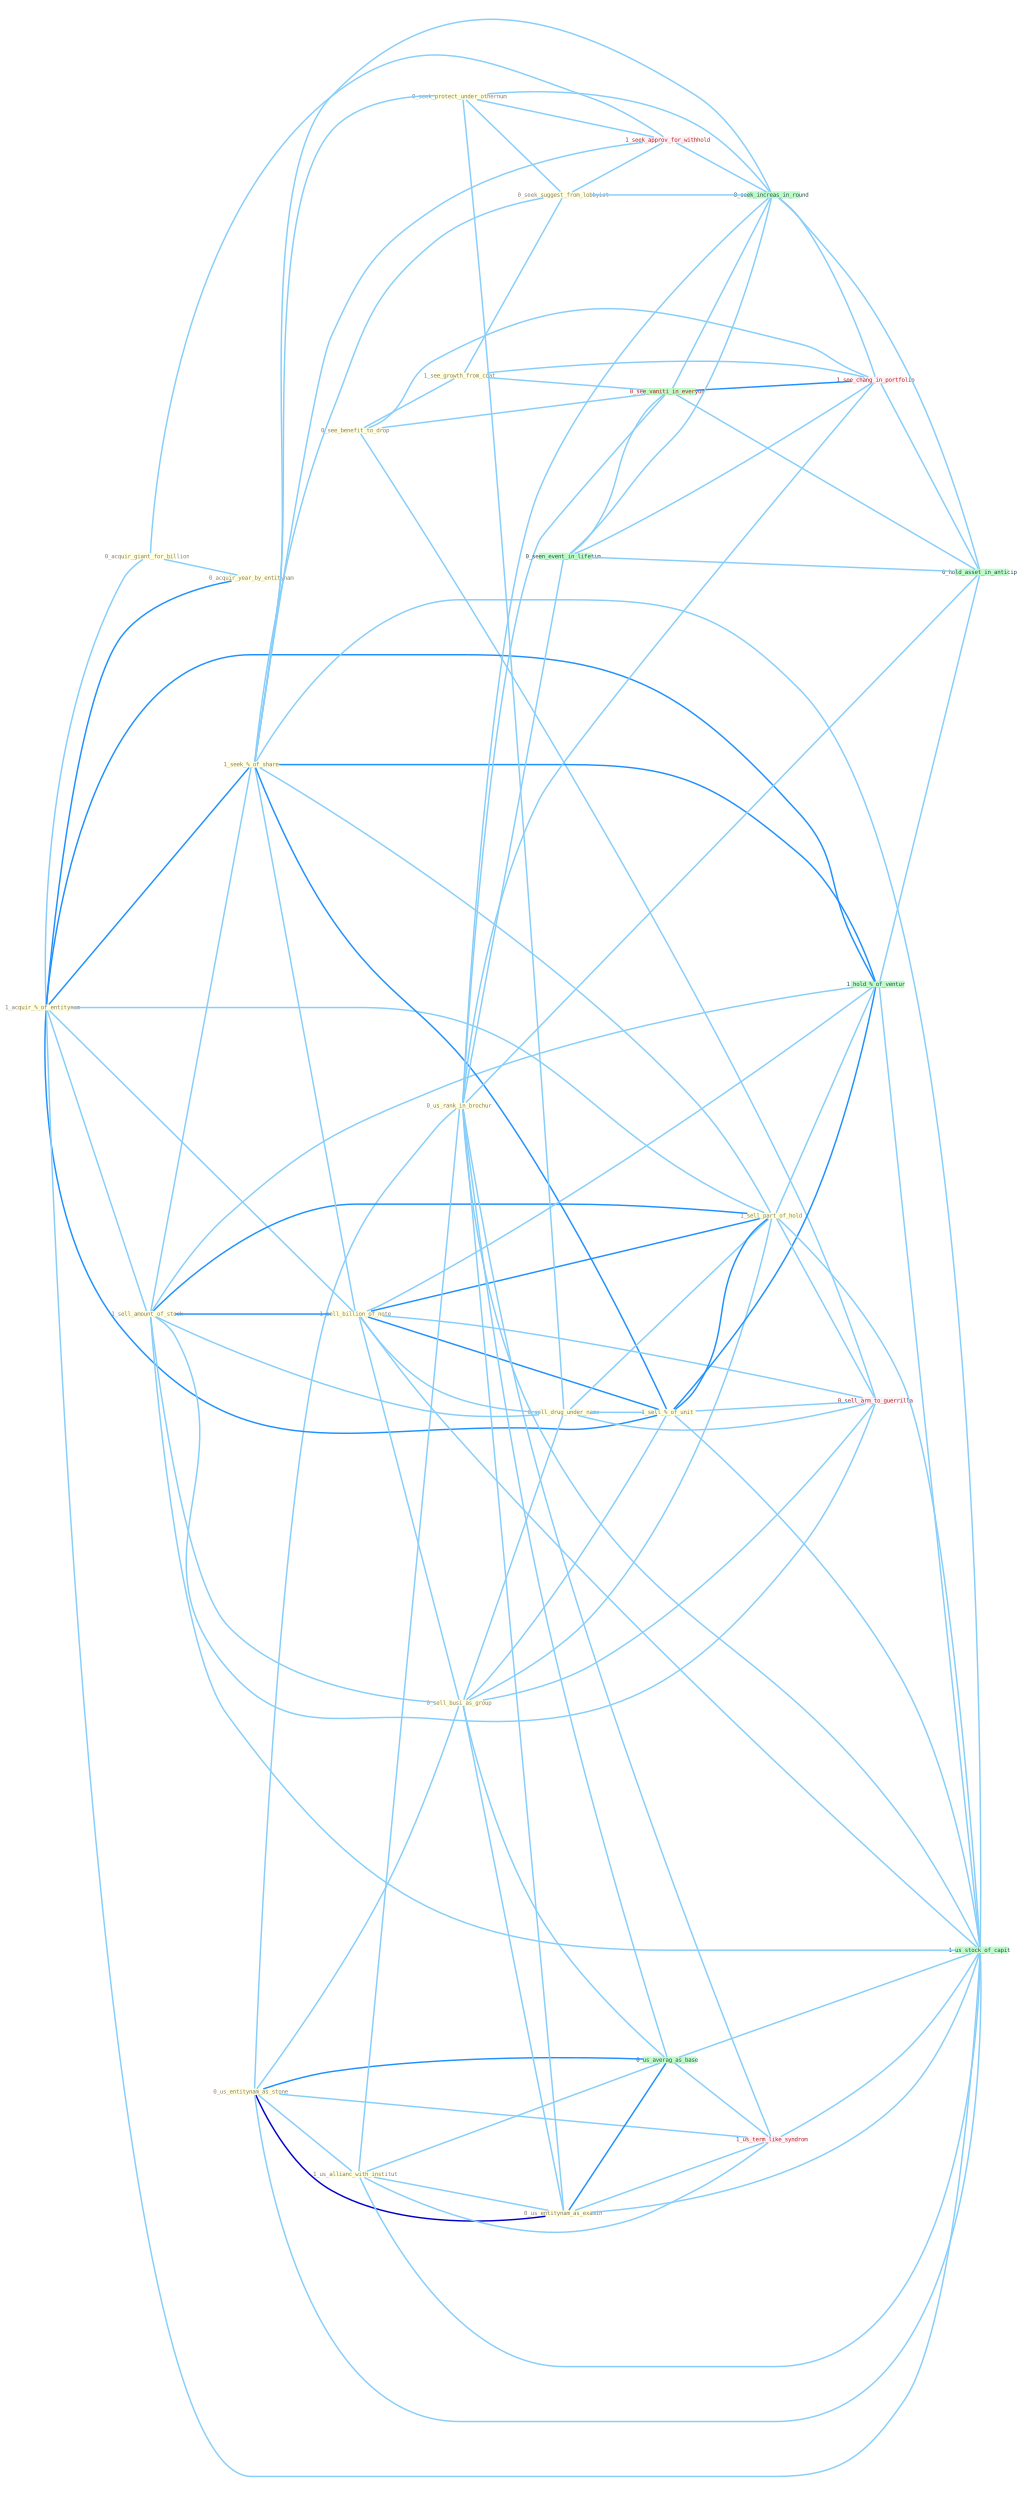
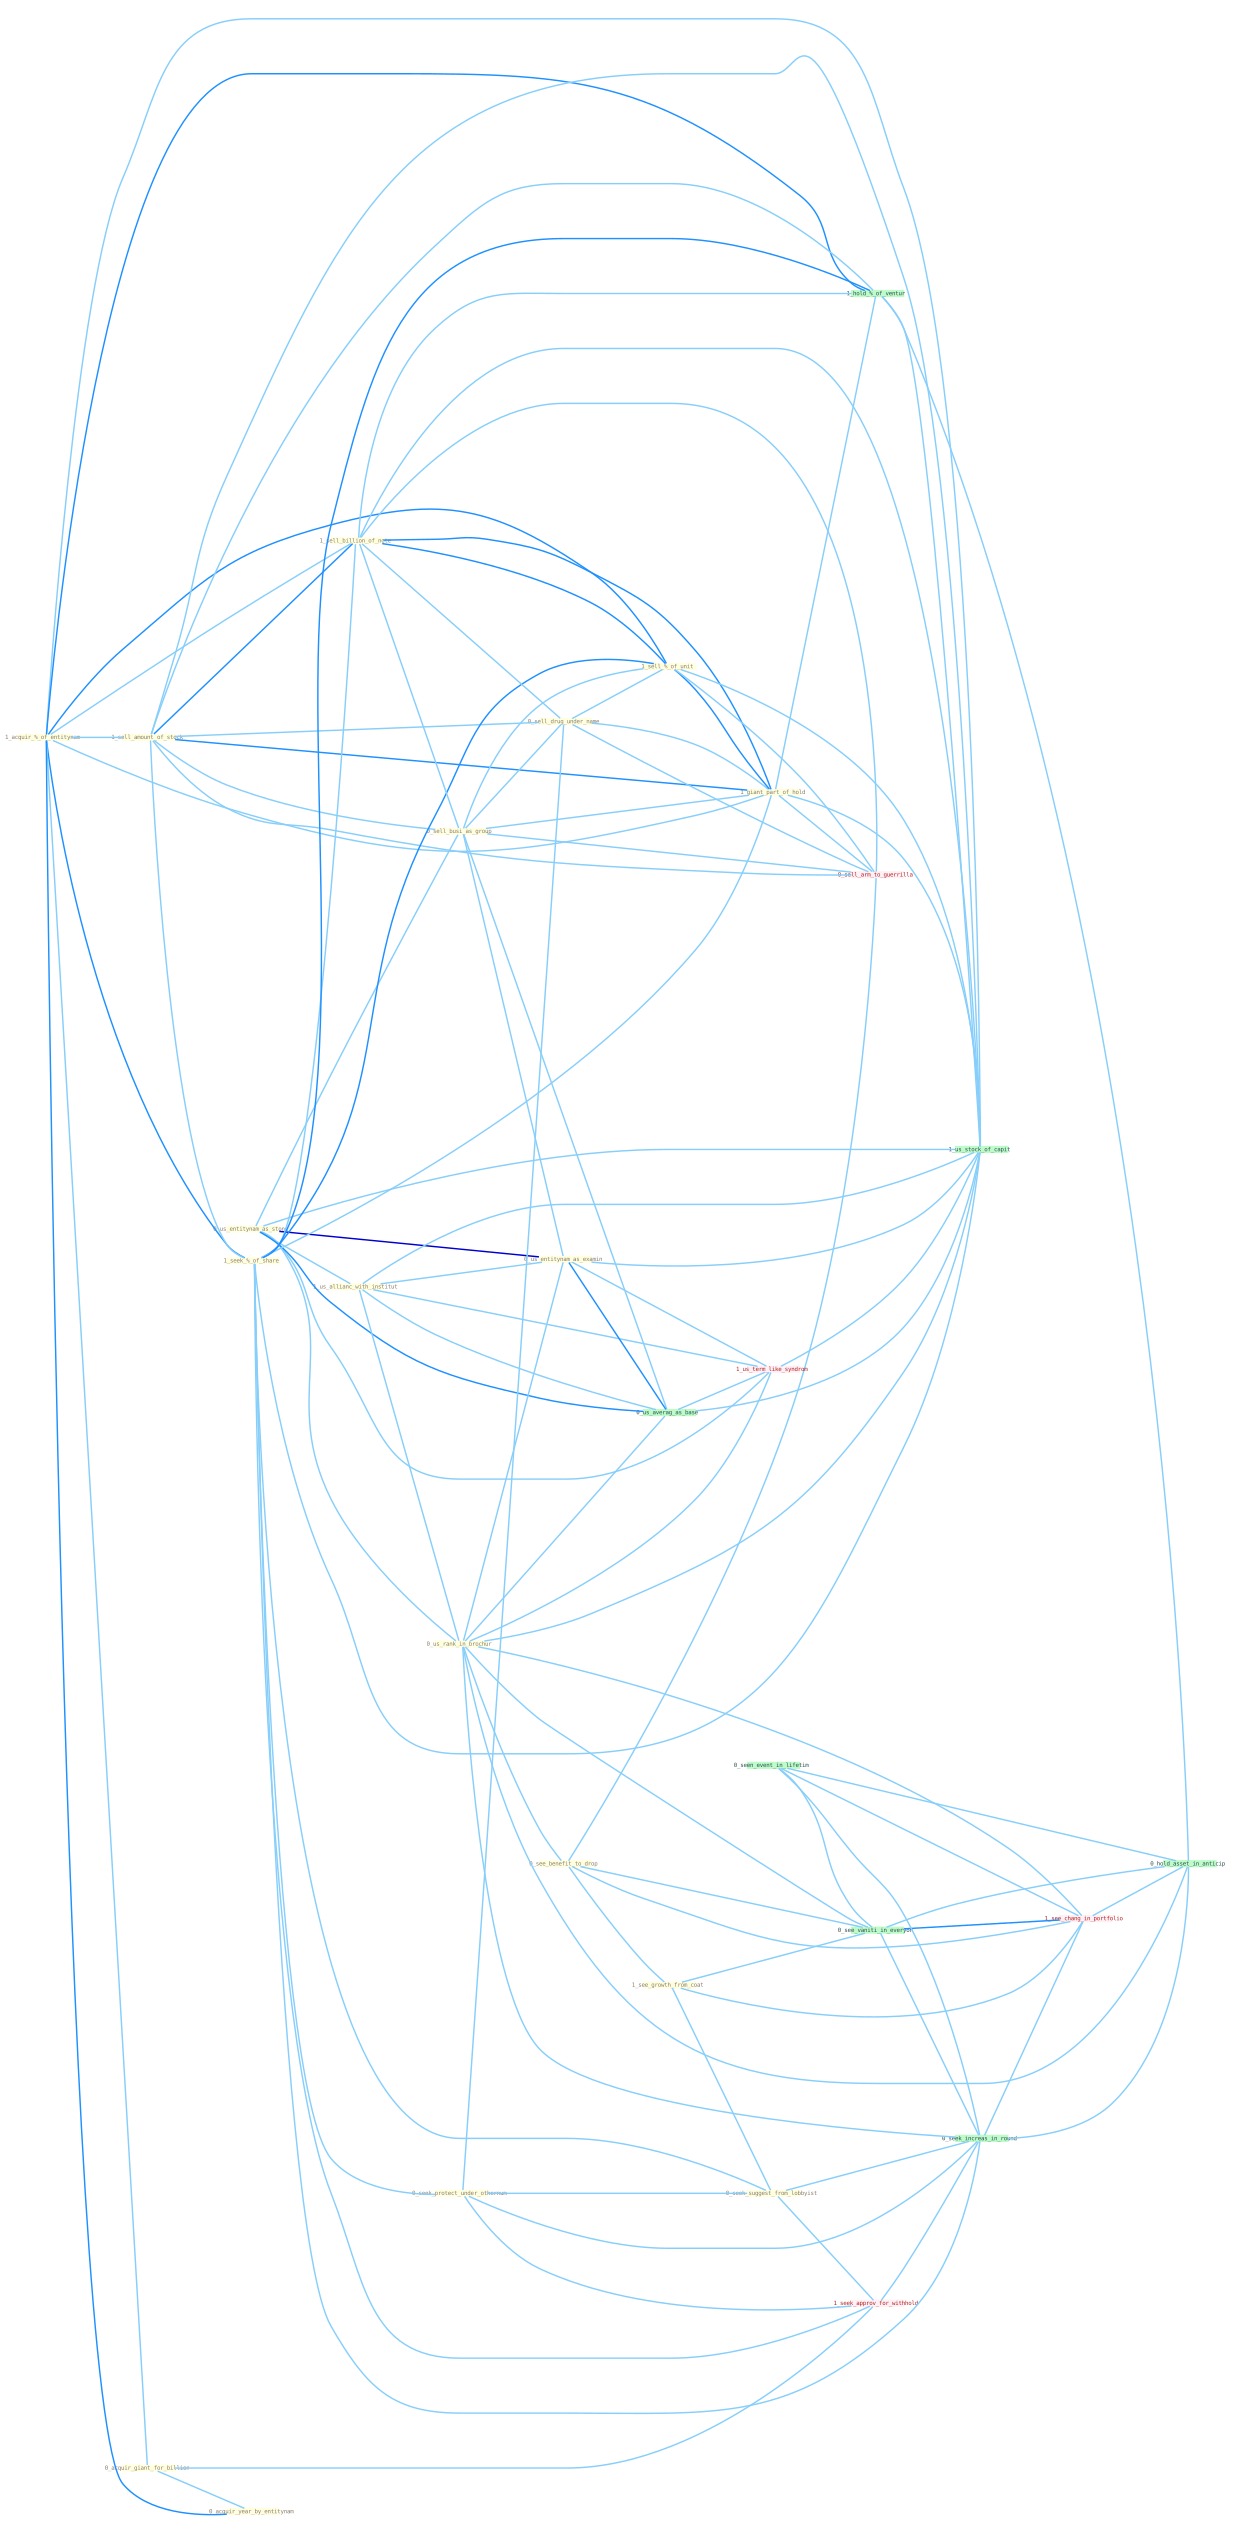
node "0_see_vaniti_in_everyon": fontcolor #b22222 -> #2f4f4f
edge "0_seen_event_in_lifetim" -- "0_us_rank_in_brochur": now "0_see_benefit_to_drop" -- "0_us_rank_in_brochur"
edge "1_hold_%_of_ventur" -- "1_sell_%_of_unit": removed
node "1_sell_part_of_hold": label "1_sell_part_of_hold" -> "1_giant_part_of_hold"
